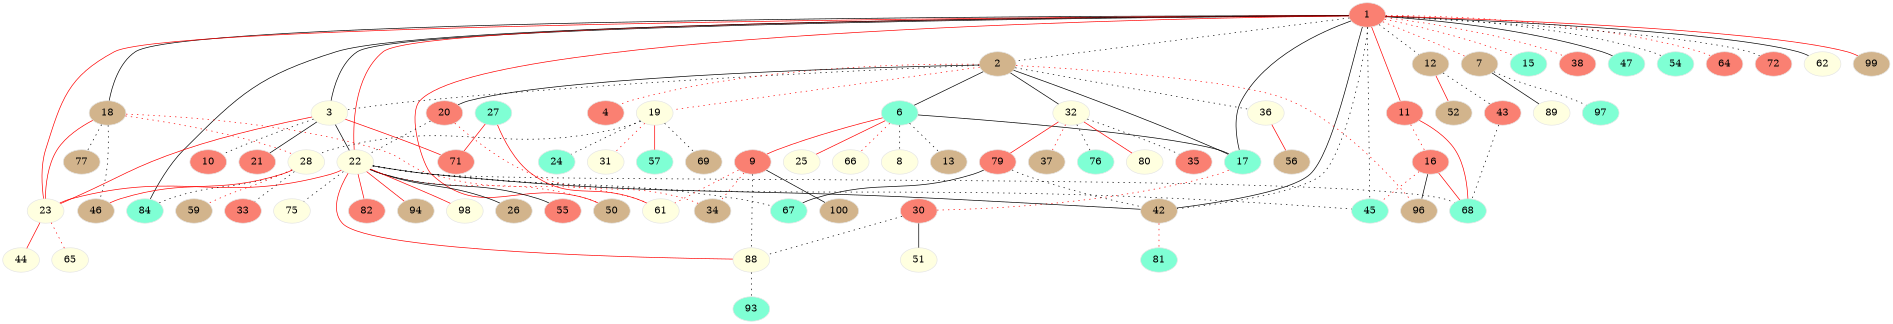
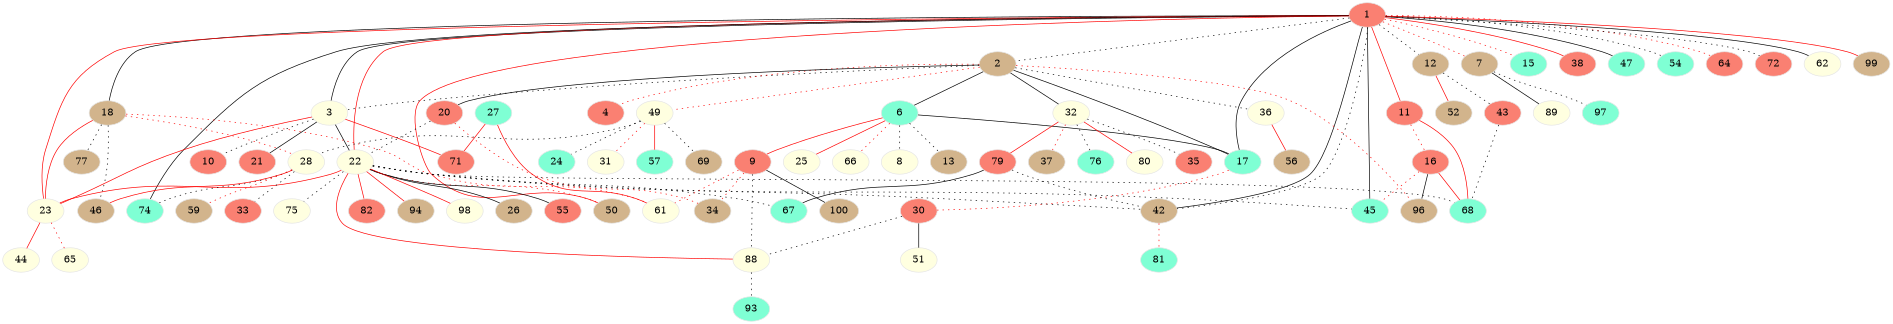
edge "1" -- "38": style dotted -> solid
node "19": label "19" -> "49"
edge "1" -- "45": style dotted -> solid
edge "22" -- "42": style solid -> dotted
node "84": label "84" -> "74"
